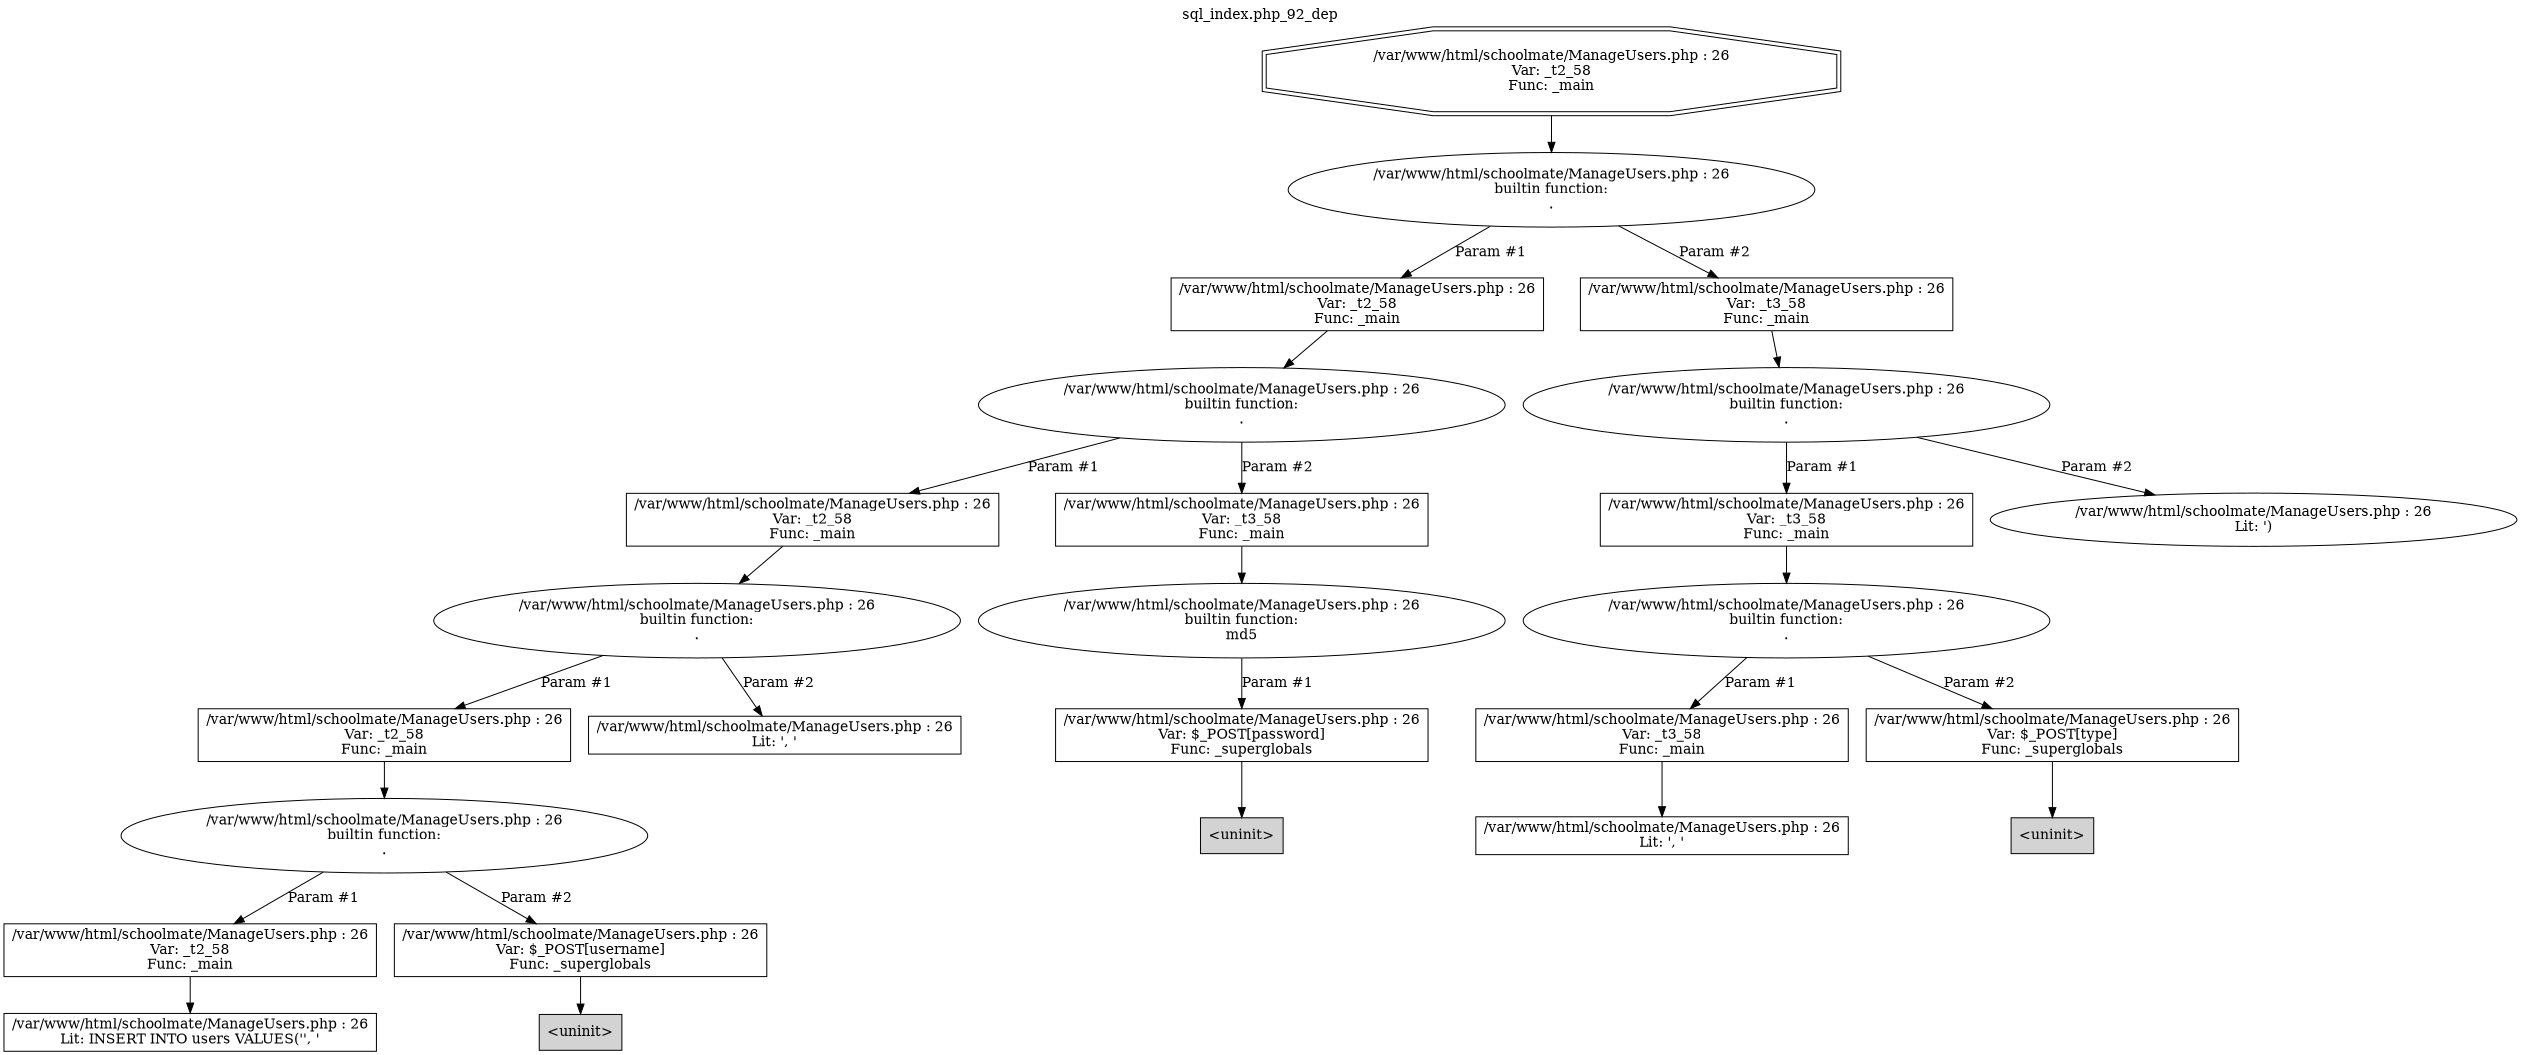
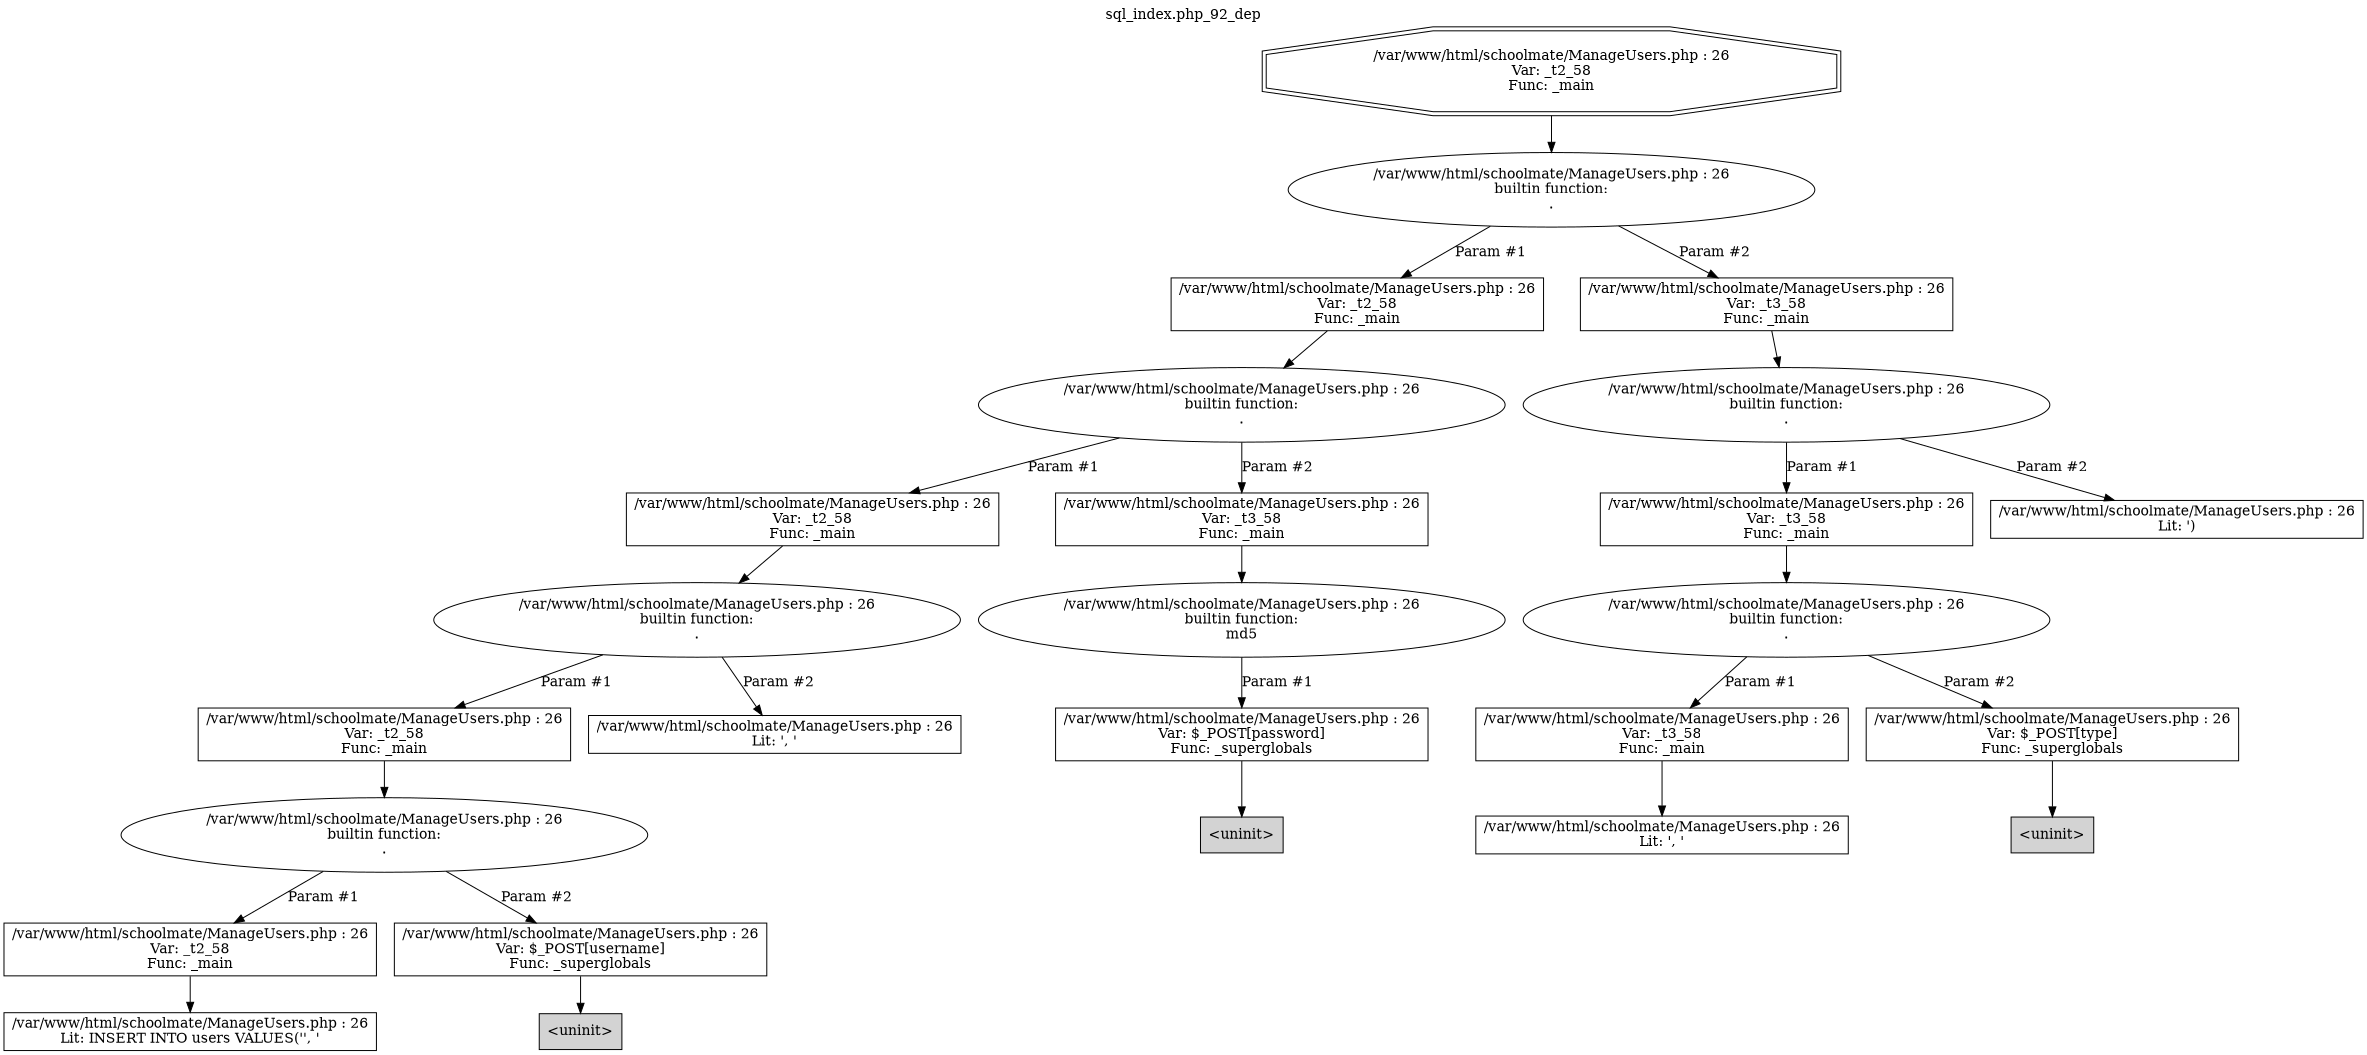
node "/var/www/html/schoolmate/ManageUsers.php : 26 Lit: ')": shape ellipse -> box
